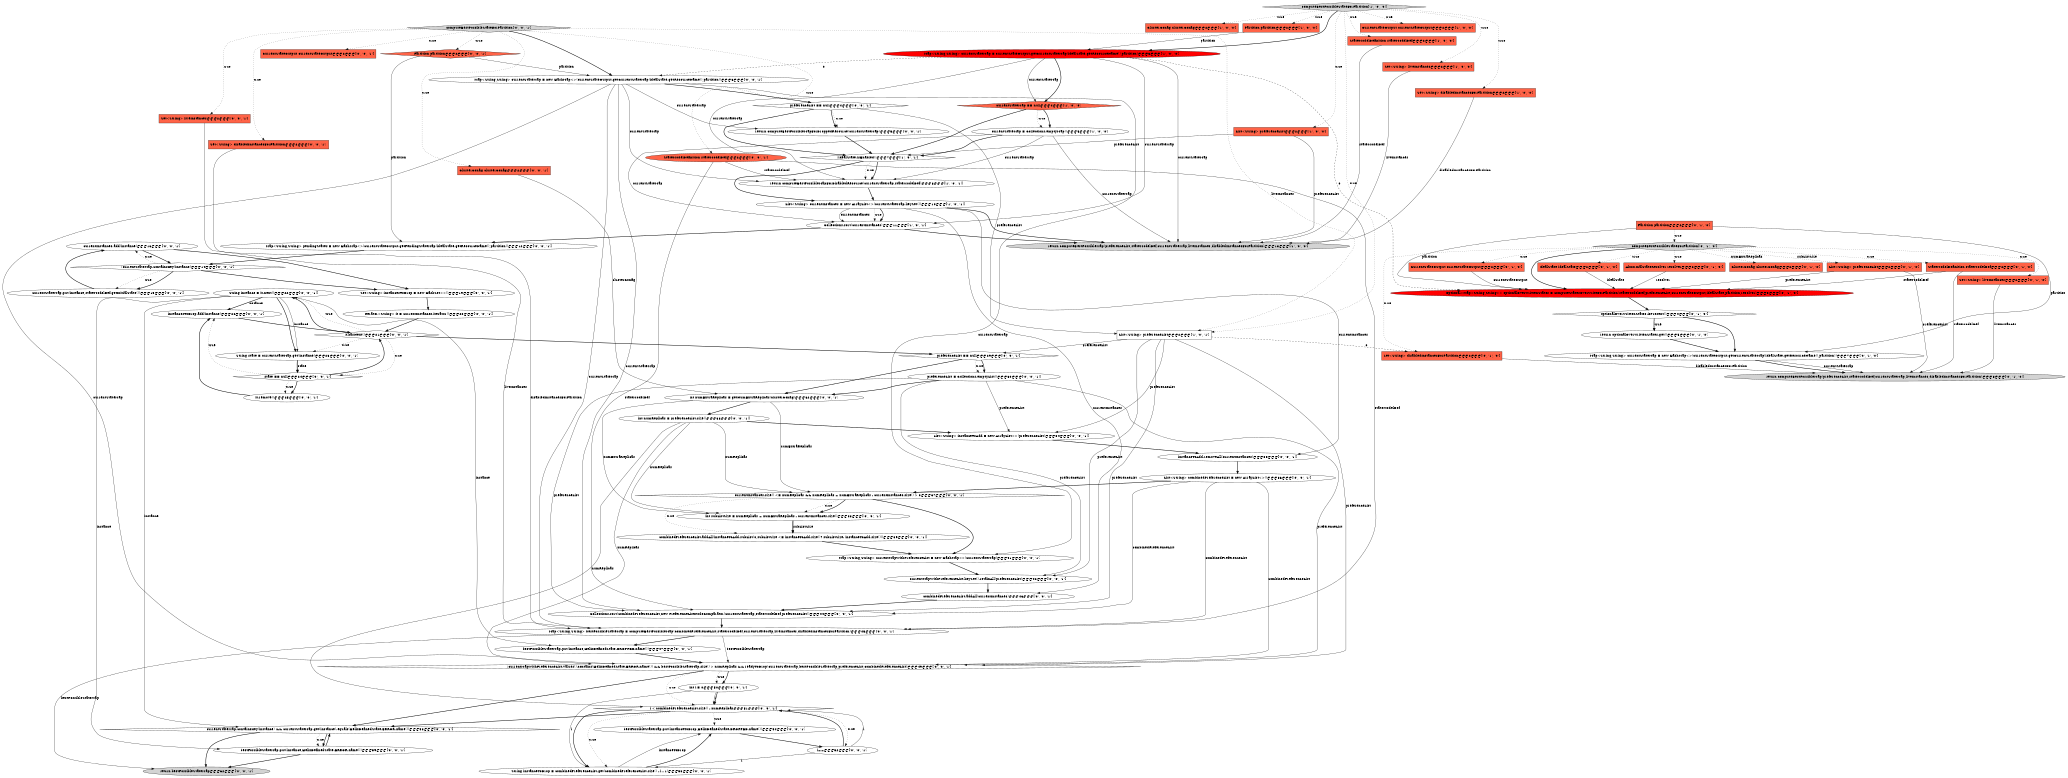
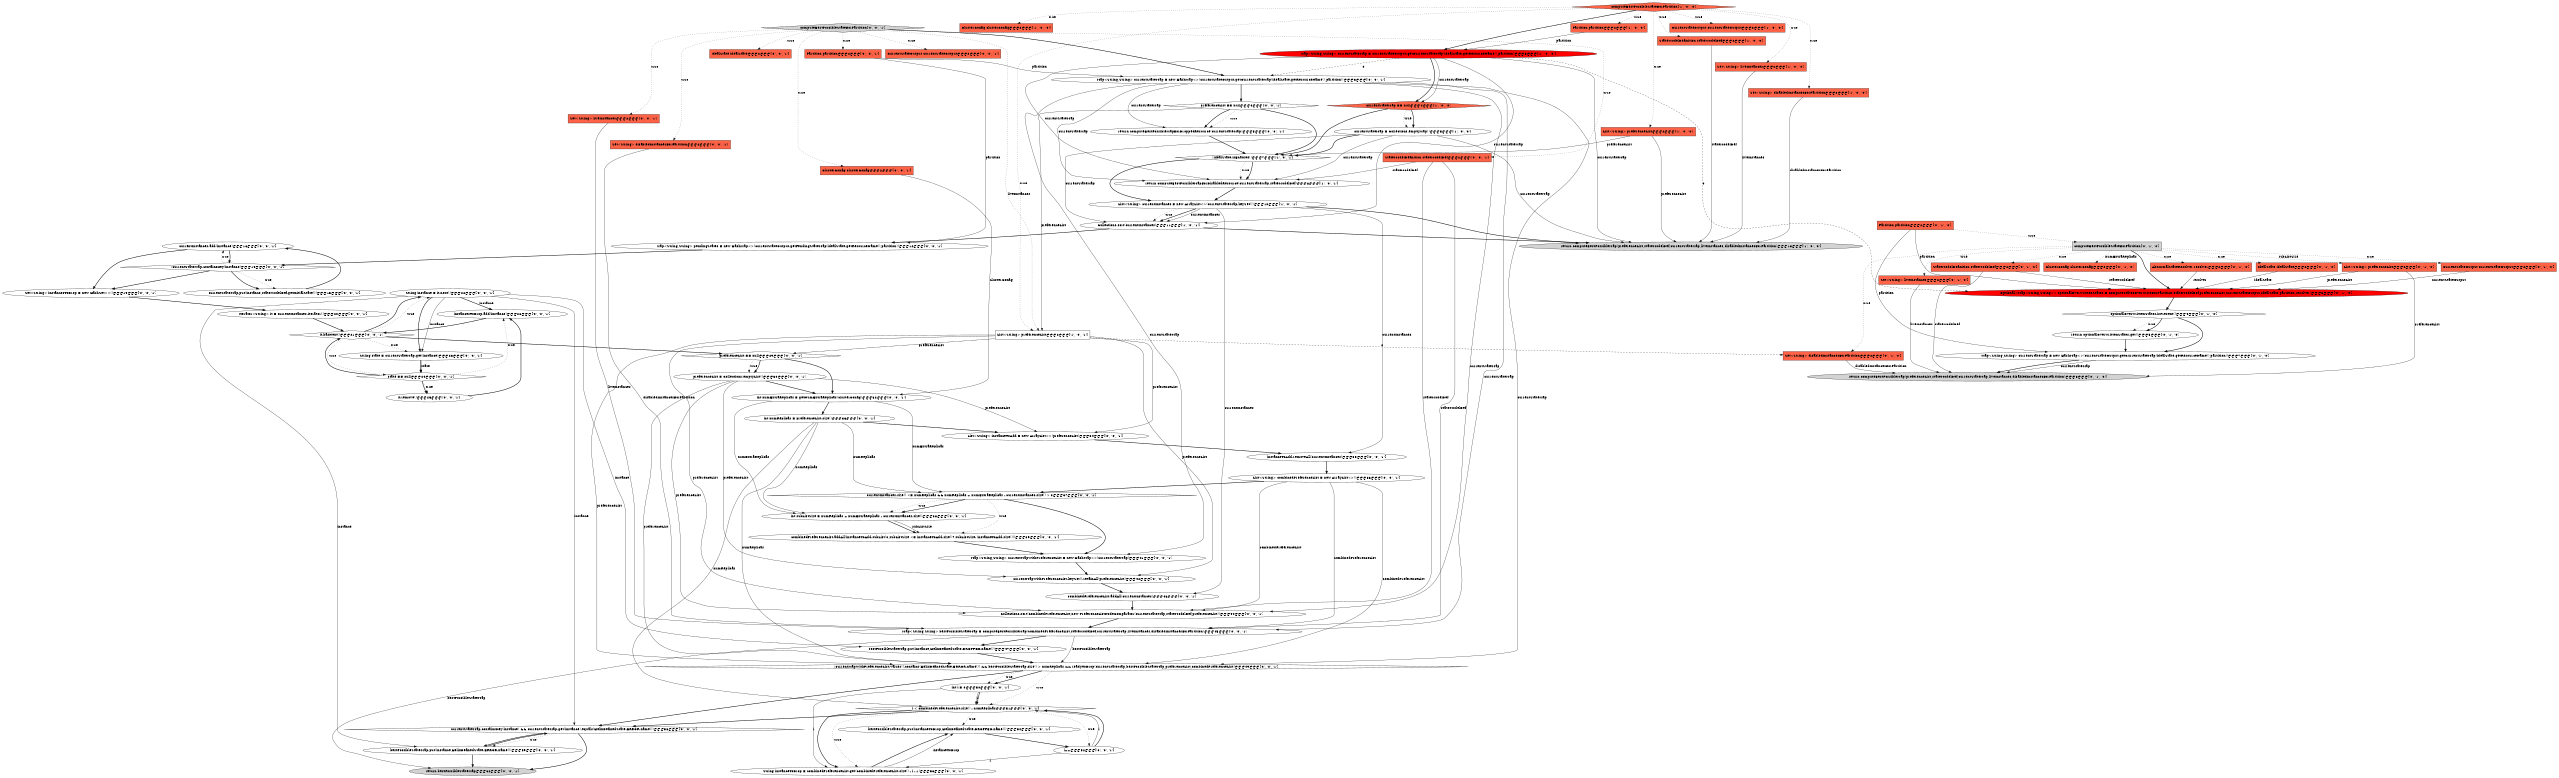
node "computeBestPossibleStateForPartition['1', '0', '0']": fillcolor lightgray -> tomato
node "Partition partition@@@2@@@['0', '0', '1']": shape diamond -> box
node "IdealState idealState@@@2@@@['0', '0', '1']": added
node "StateModelDefinition stateModelDef@@@2@@@['0', '0', '1']": shape ellipse -> box
node "computeBestPossibleStateForPartition['0', '1', '0']": shape diamond -> box
